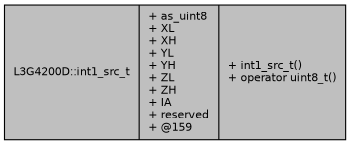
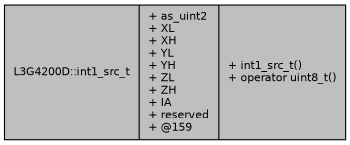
node "L3G4200D::int1_src_t": text "+ as_uint8" -> "+ as_uint2"
